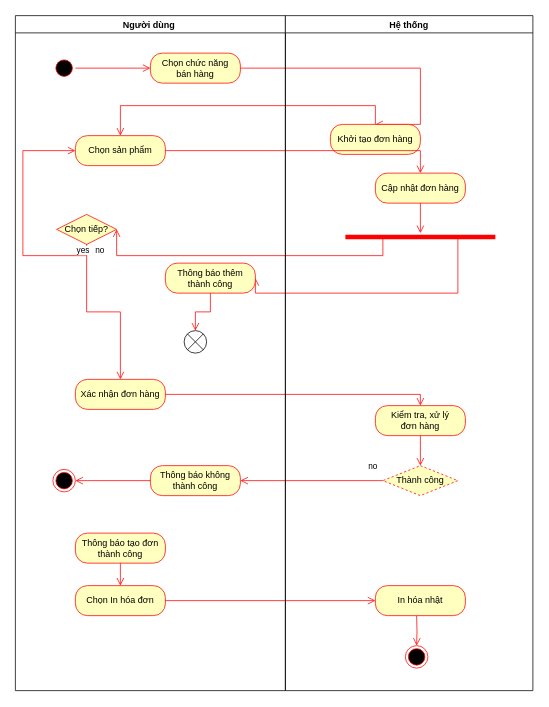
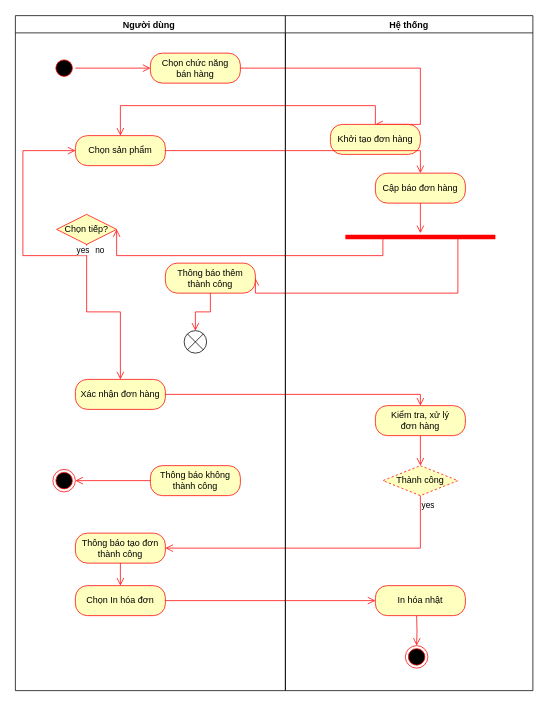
node "Cập nhật đơn hàng": label "Cập nhật đơn hàng" -> "Cập báo đơn hàng"
edge "Thành công" -> "Thông báo không thành công": removed, label "no"
edge "Thành công" -> "Thông báo tạo đơn thành công": added, label "yes"
